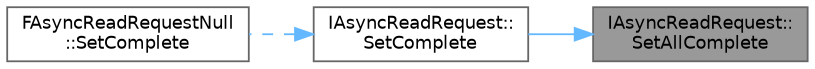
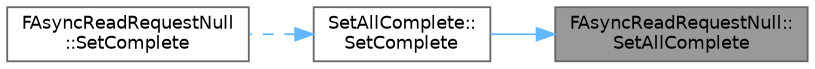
node "IAsyncReadRequest:: SetComplete": label "IAsyncReadRequest:: SetComplete" -> "SetAllComplete:: SetComplete"
node "IAsyncReadRequest:: SetAllComplete": label "IAsyncReadRequest:: SetAllComplete" -> "FAsyncReadRequestNull:: SetAllComplete"
